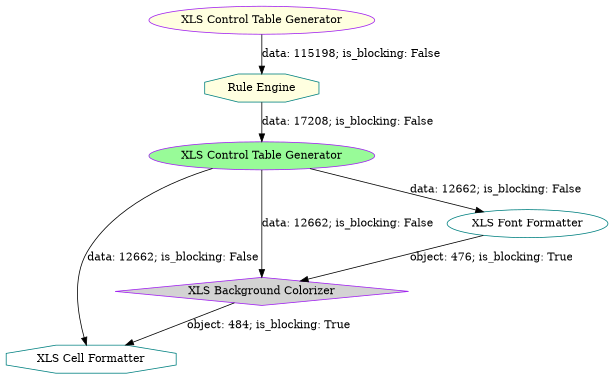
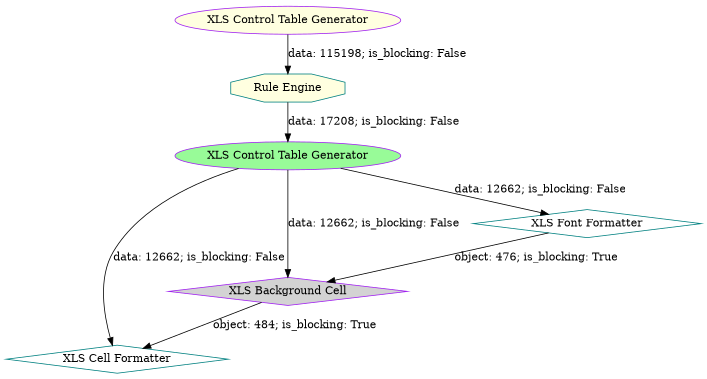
node "XLS Font Formatter": shape ellipse -> diamond
node "XLS Background Colorizer": label "XLS Background Colorizer" -> "XLS Background Cell"
node "XLS Cell Formatter": shape octagon -> diamond
